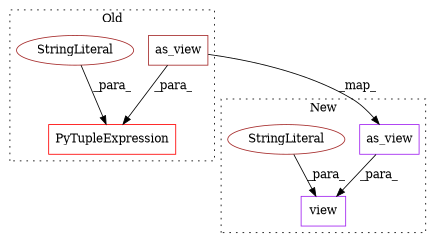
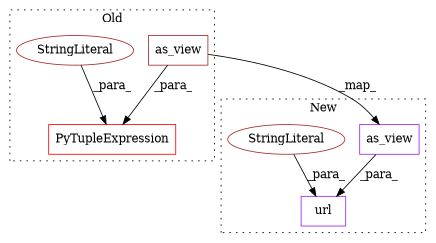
node "view": label "view" -> "url"
